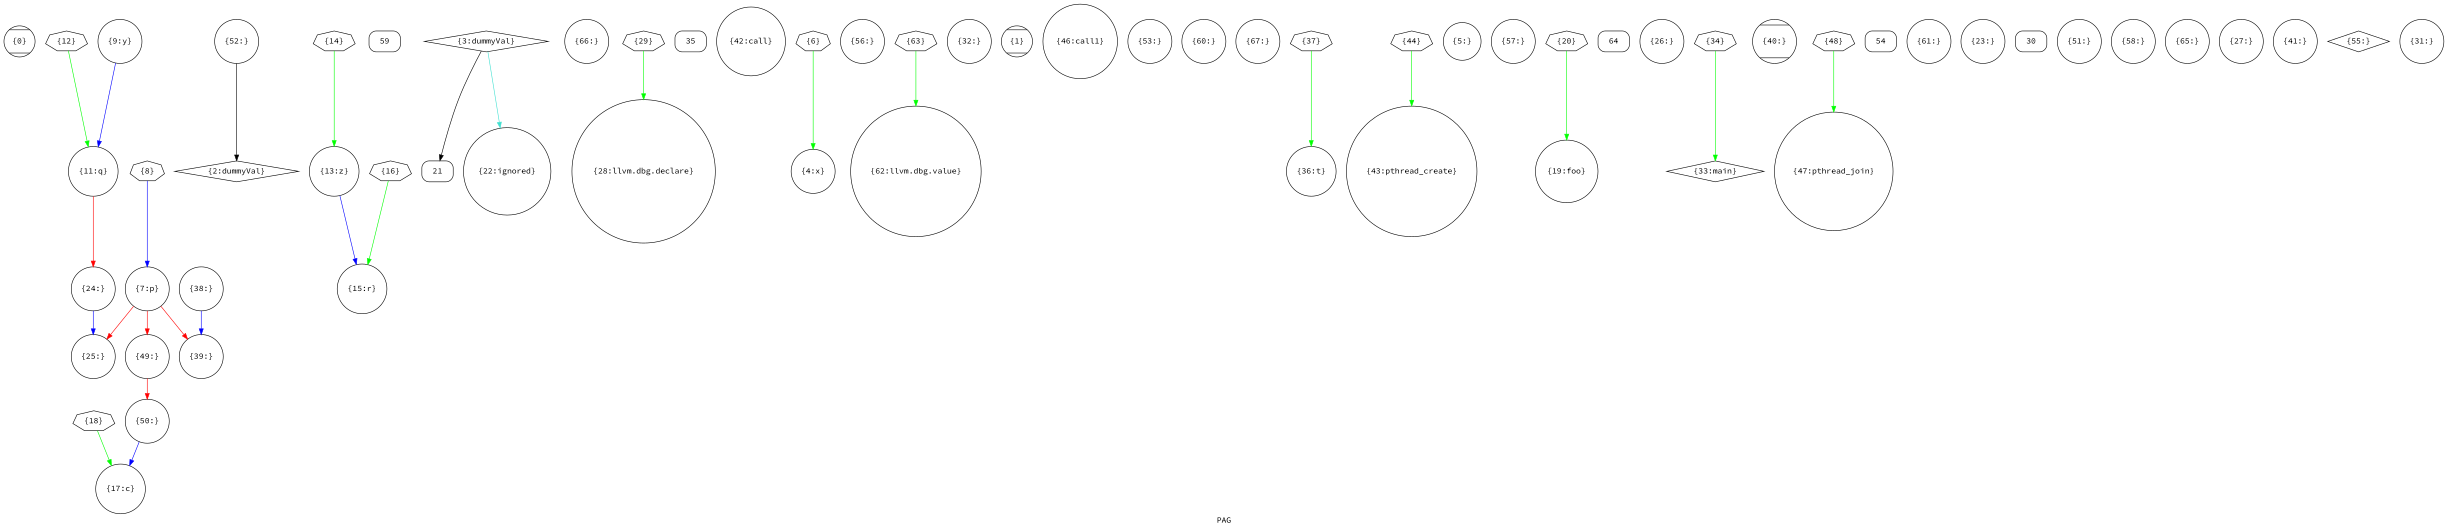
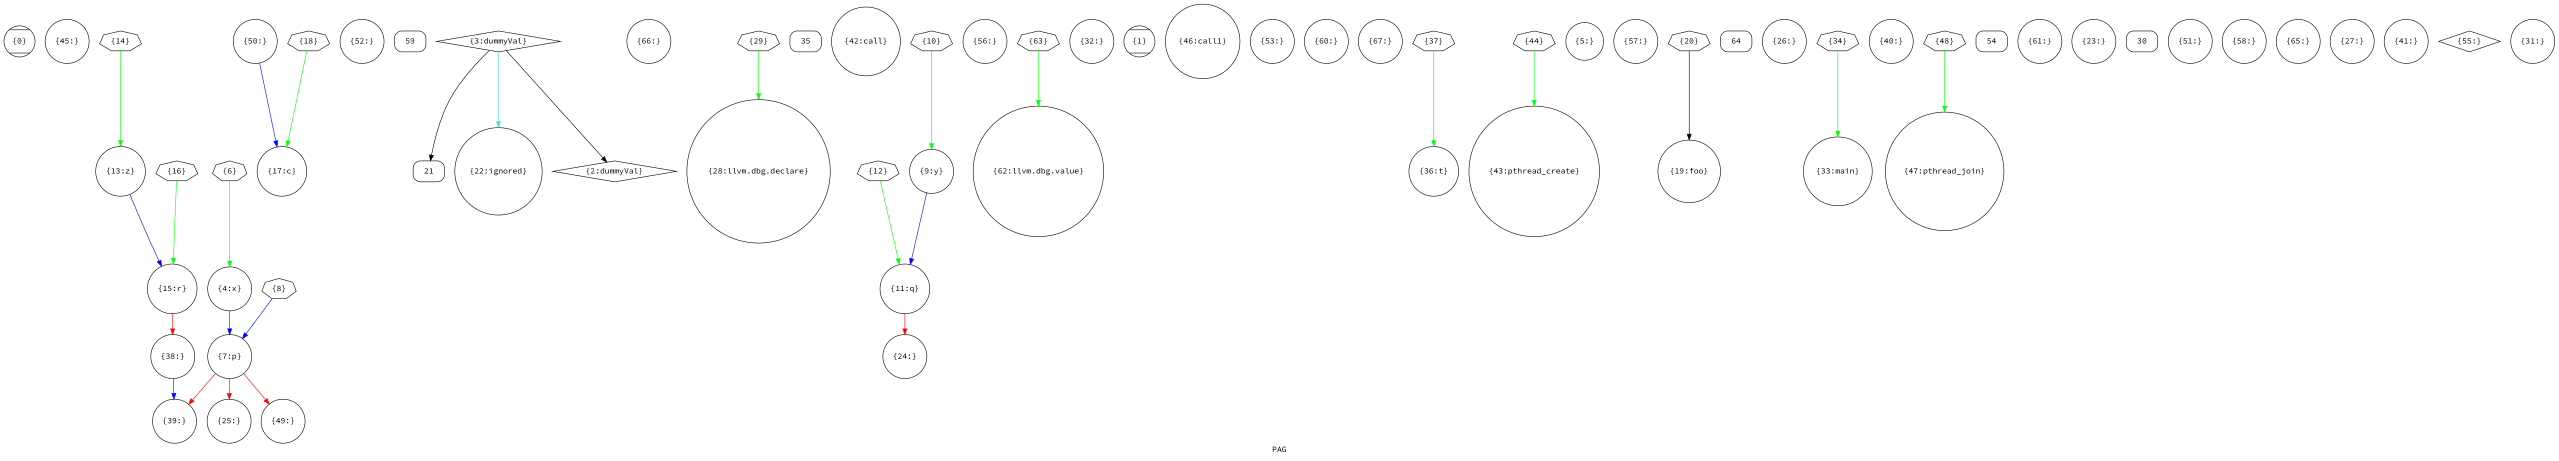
node "{45:}": added
node "{10}": added
node "{40:}": shape Mcircle -> circle
edge "{20}" -> "{19:foo}": color green -> black
edge "{52:}" -> "{2:dummyVal}": now "{3:dummyVal}" -> "{2:dummyVal}"
node "{33:main}": shape diamond -> circle
edge "{24:}" -> "{25:}": removed
edge "{4:x}" -> "{7:p}": added
edge "{15:r}" -> "{38:}": added
edge "{49:}" -> "{50:}": removed
